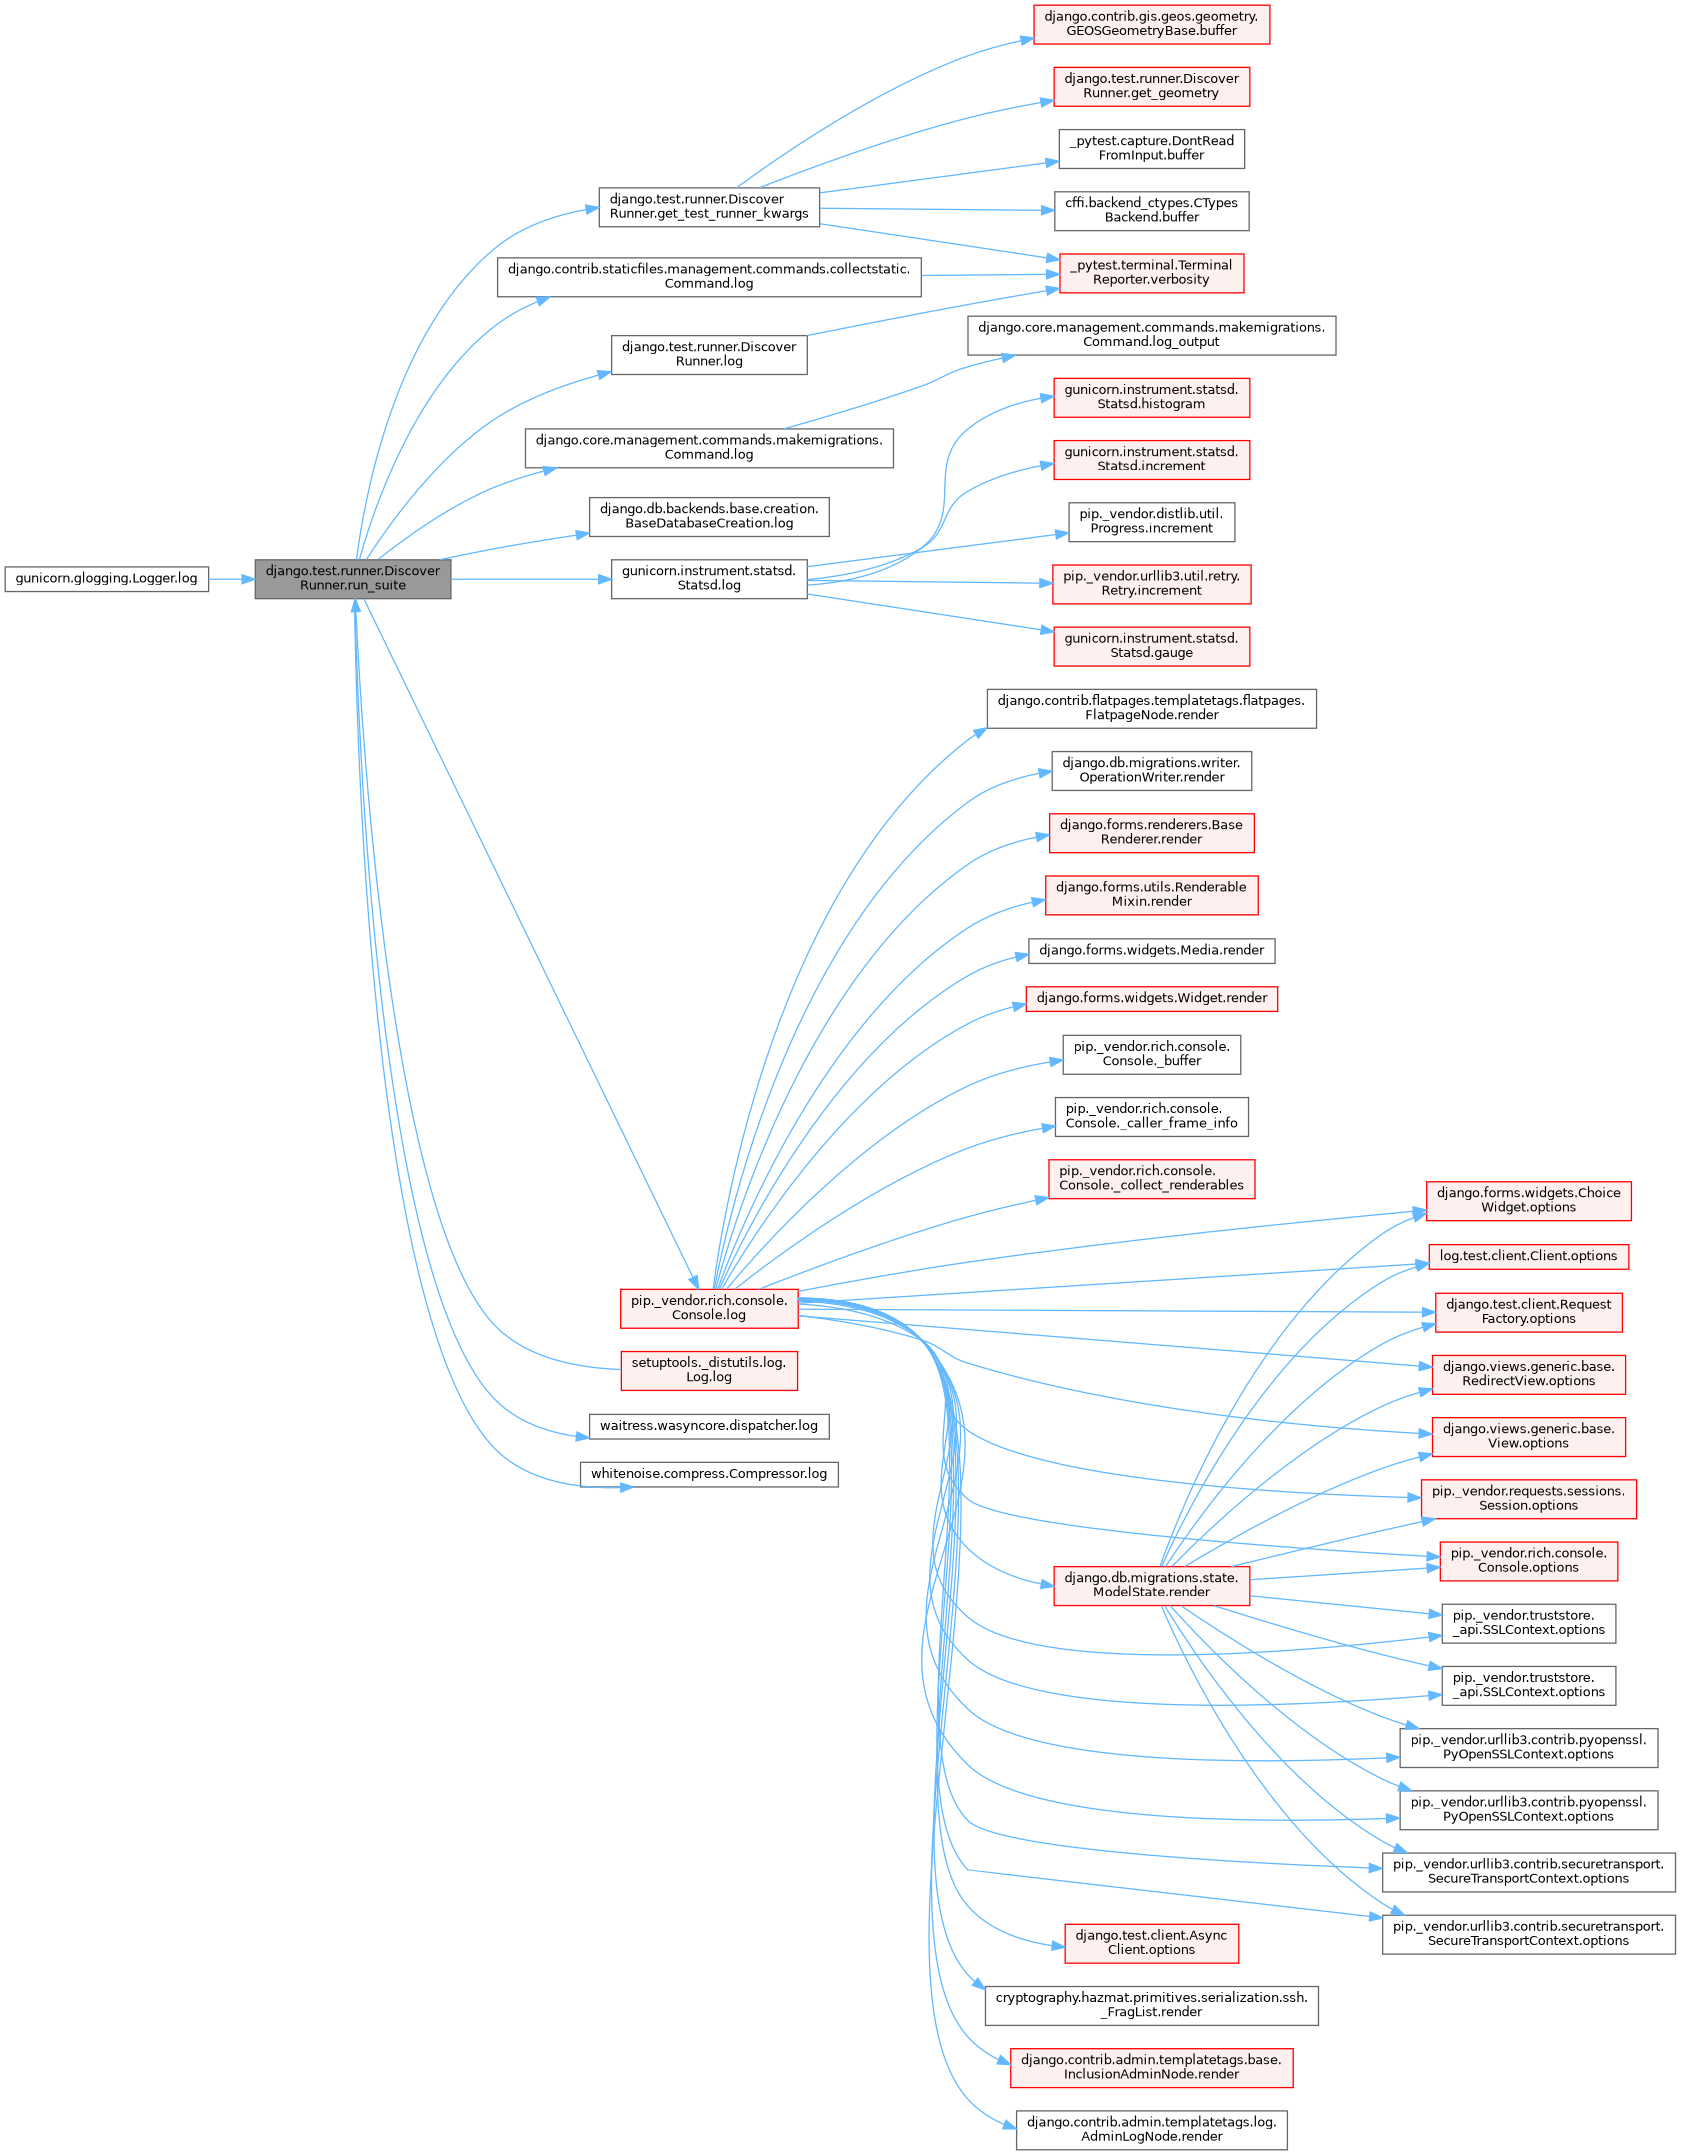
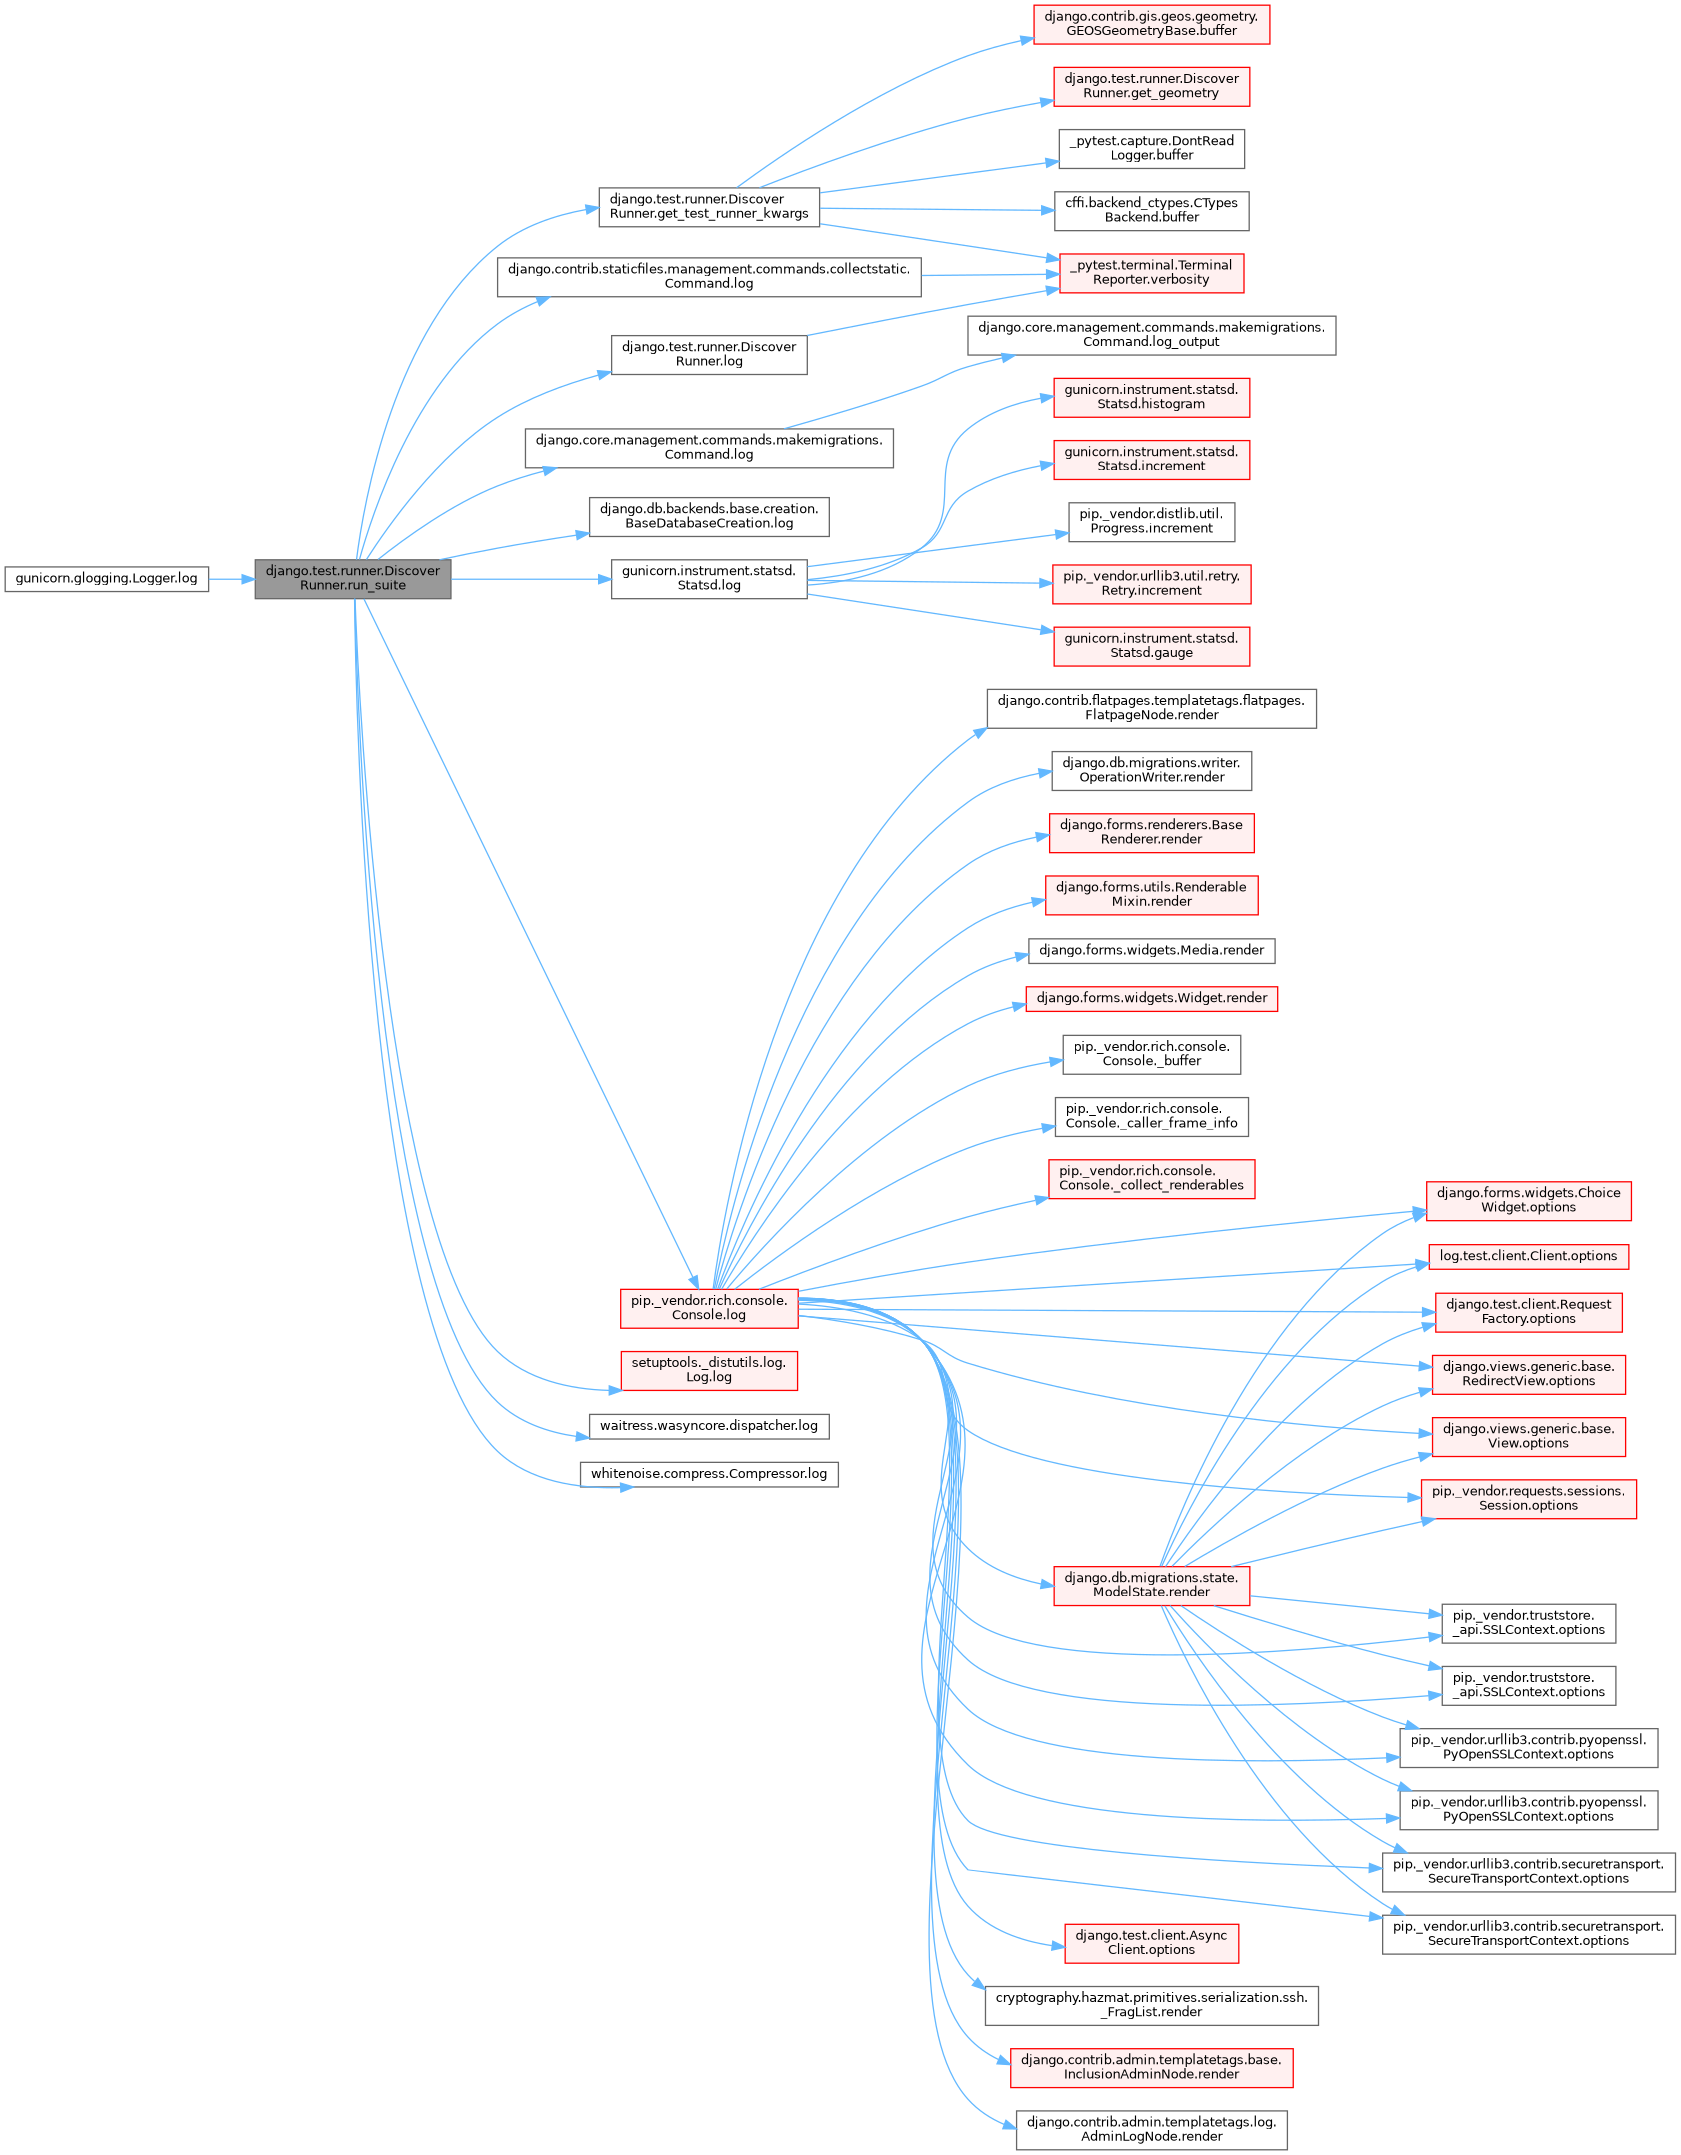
node "_pytest.capture.DontRead FromInput.buffer": label "_pytest.capture.DontRead FromInput.buffer" -> "_pytest.capture.DontRead Logger.buffer"
edge "setuptools._distutils.log. Log.log" -> "django.test.runner.Discover Runner.run_suite": reversed
node "pip._vendor.rich.console. Console.options": removed
